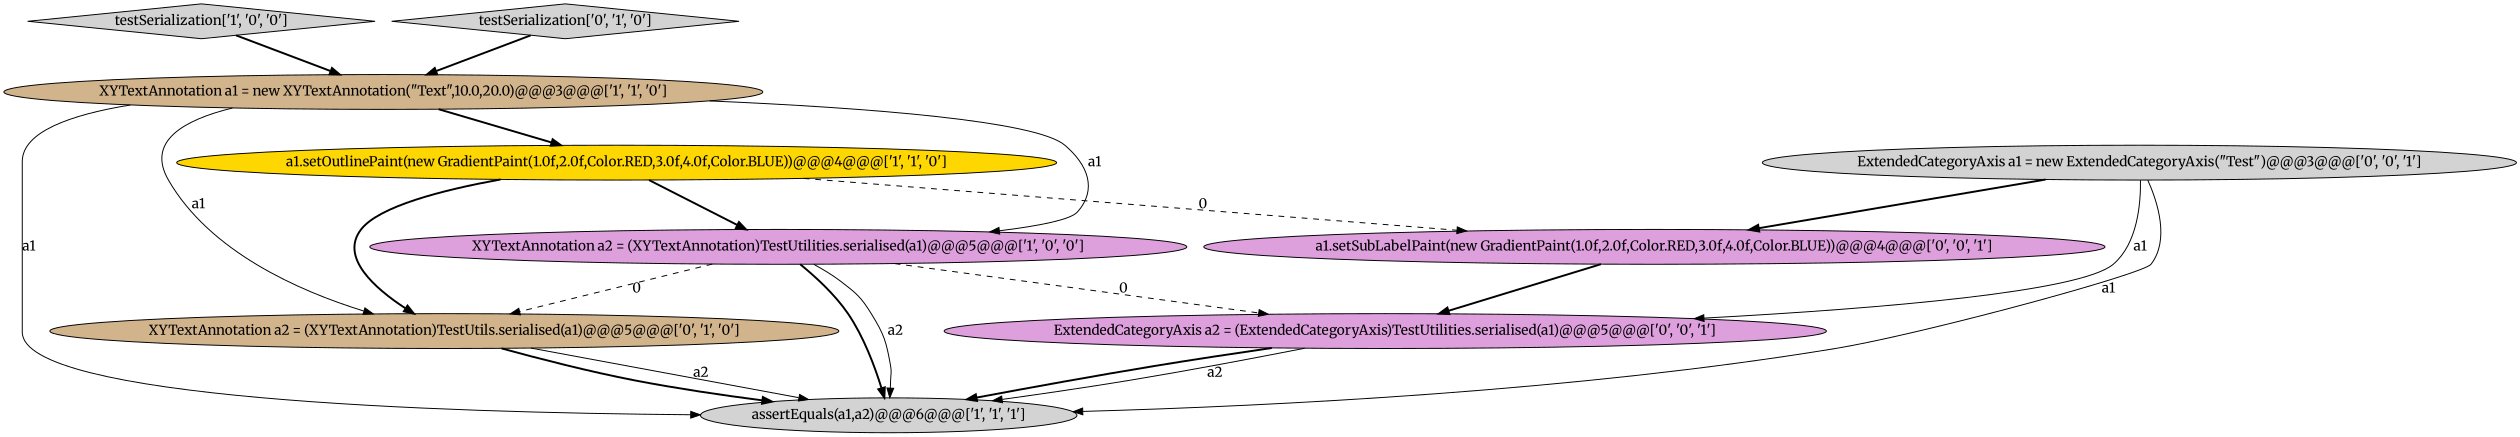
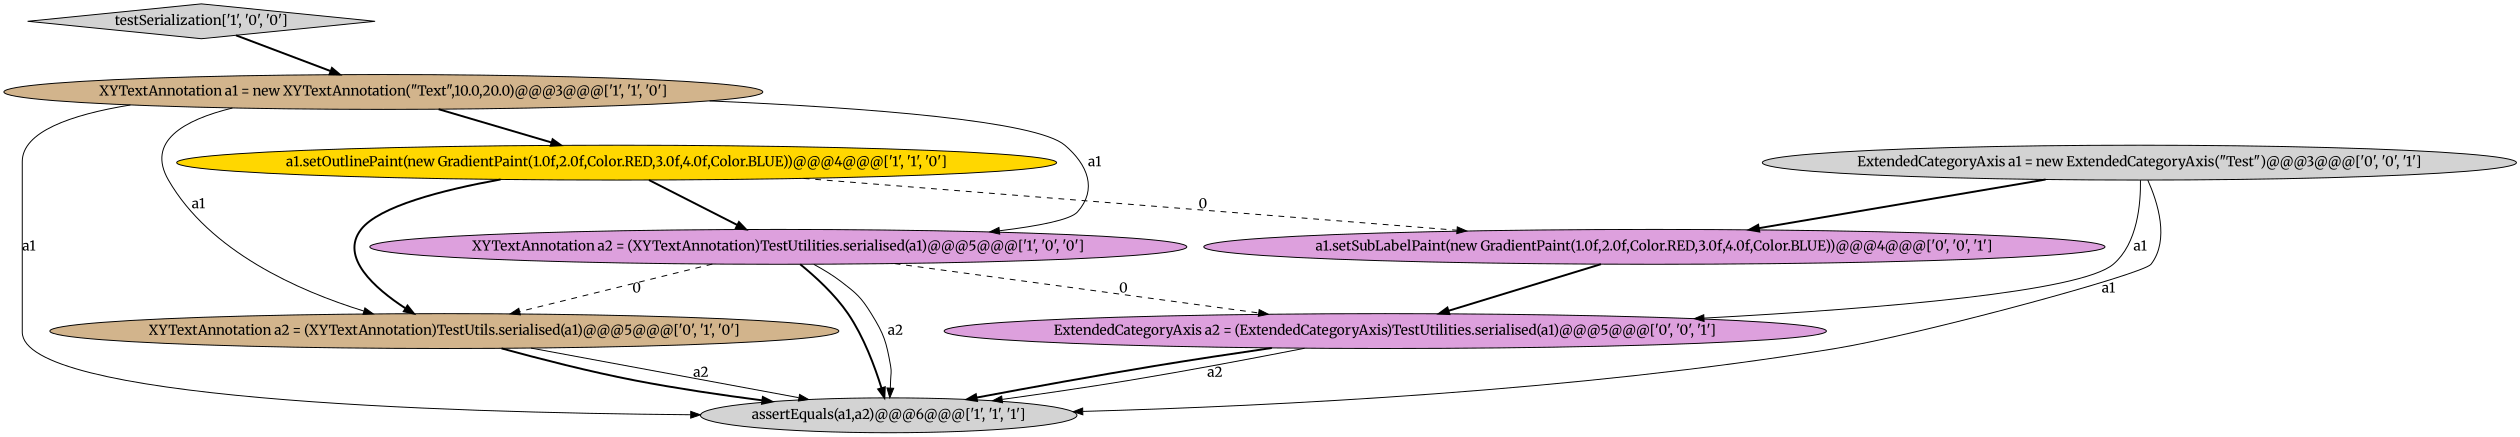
node "testSerialization['0', '1', '0']": removed
